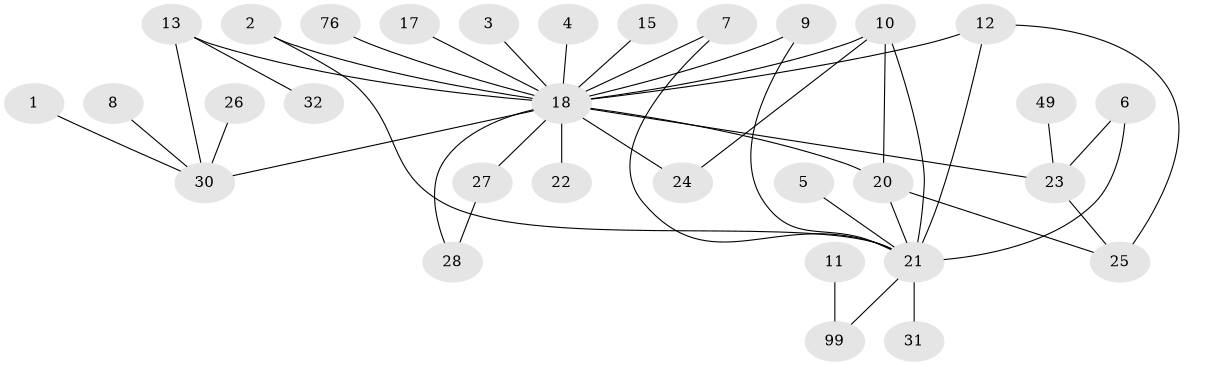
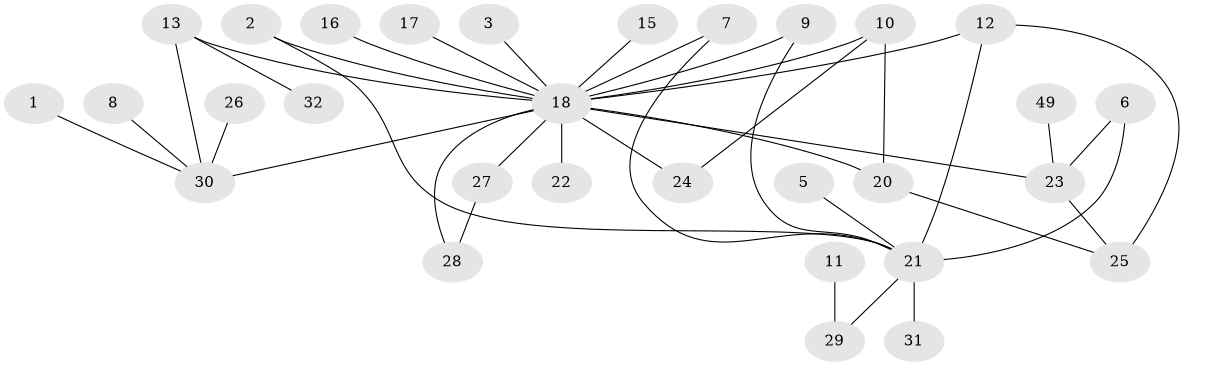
node "76": label "76" -> "16"
node "4": removed
edge "10" -- "21": removed
edge "20" -- "21": removed
node "99": label "99" -> "29"
